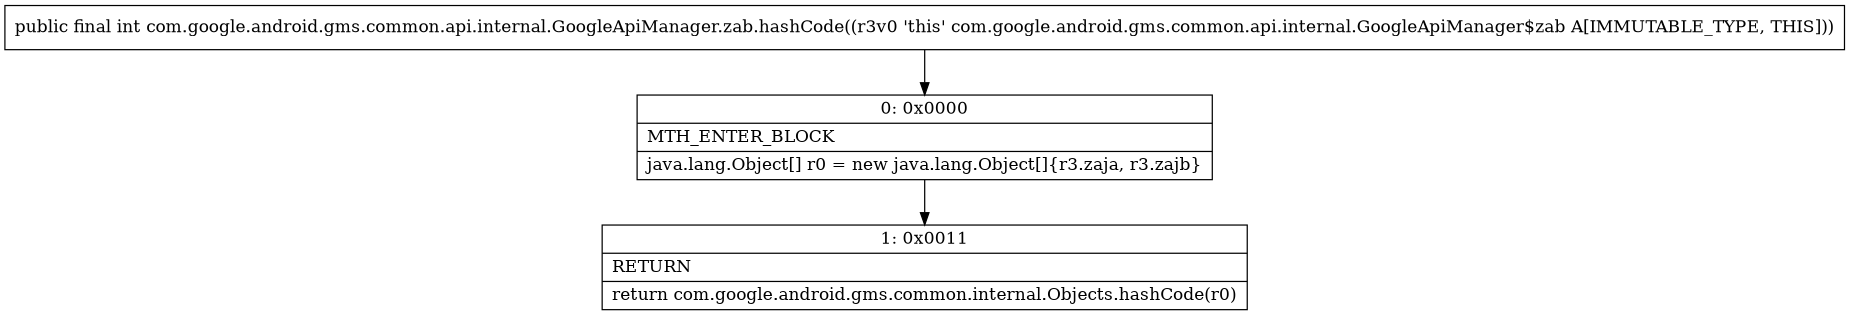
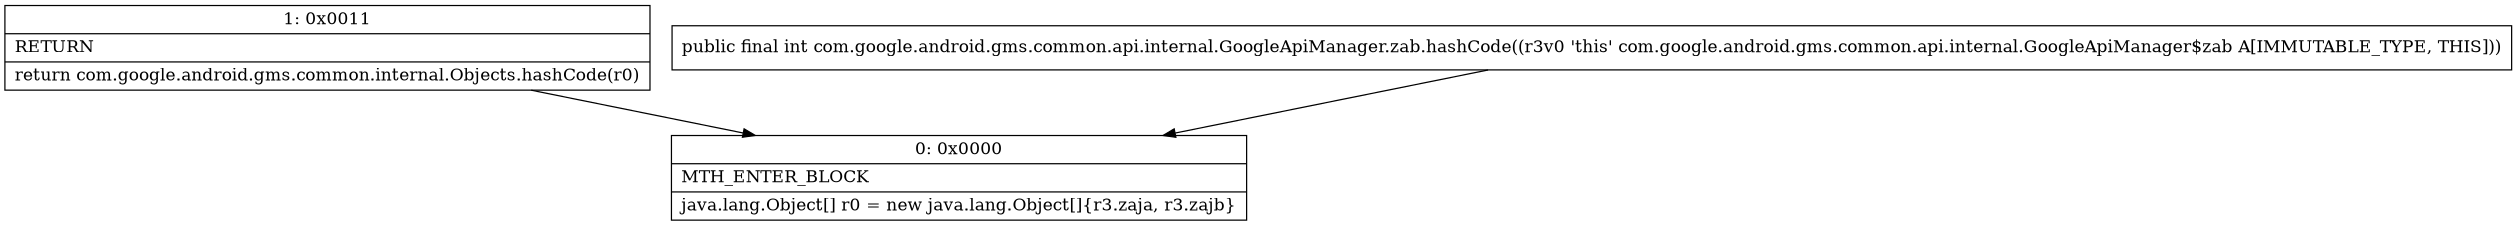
edge "0: 0x0000" -> "1: 0x0011": reversed
